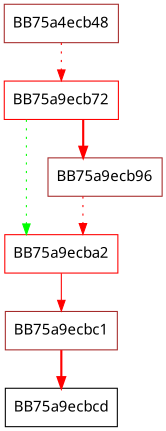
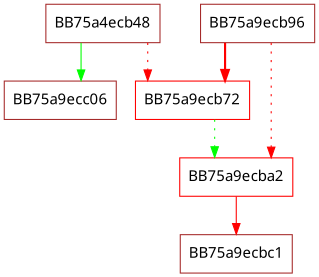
node "BB75a9ecc06": added
edge "BB75a9ecb72" -> "BB75a9ecb96": reversed
node "BB75a9ecbcd": removed
